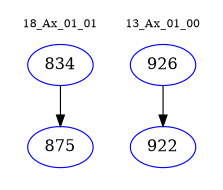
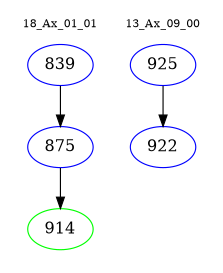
cluster "13_Ax_01_00": label "13_Ax_01_00" -> "13_Ax_09_00"
node "834": label "834" -> "839"
node "926": label "926" -> "925"
node "914": added
